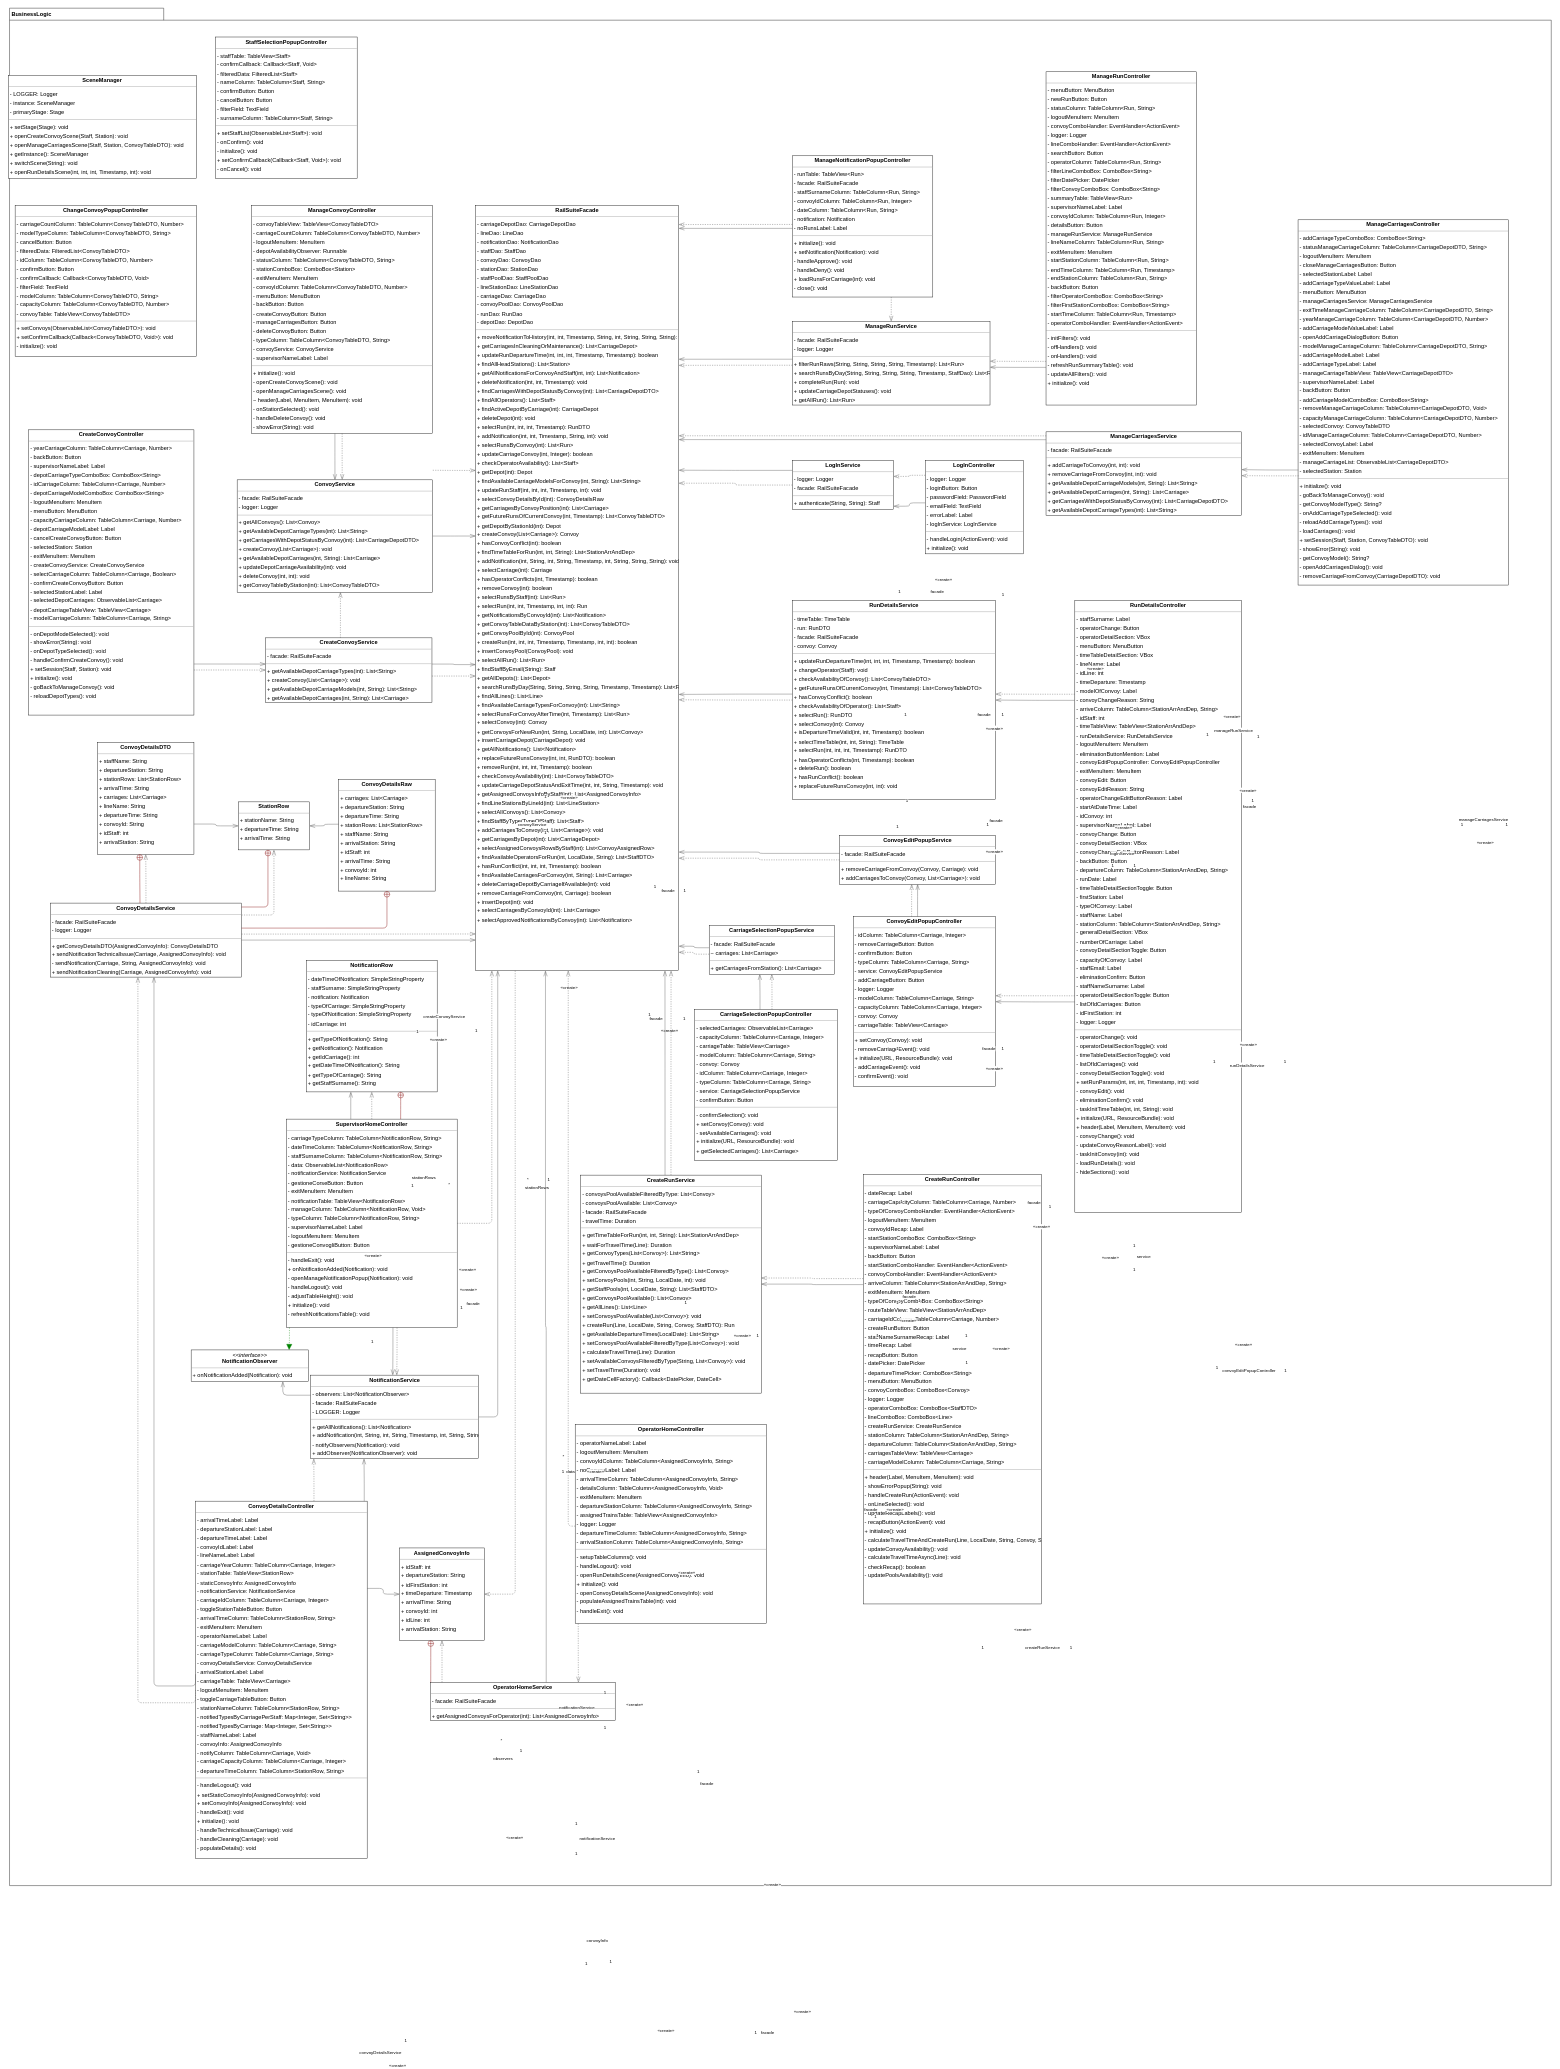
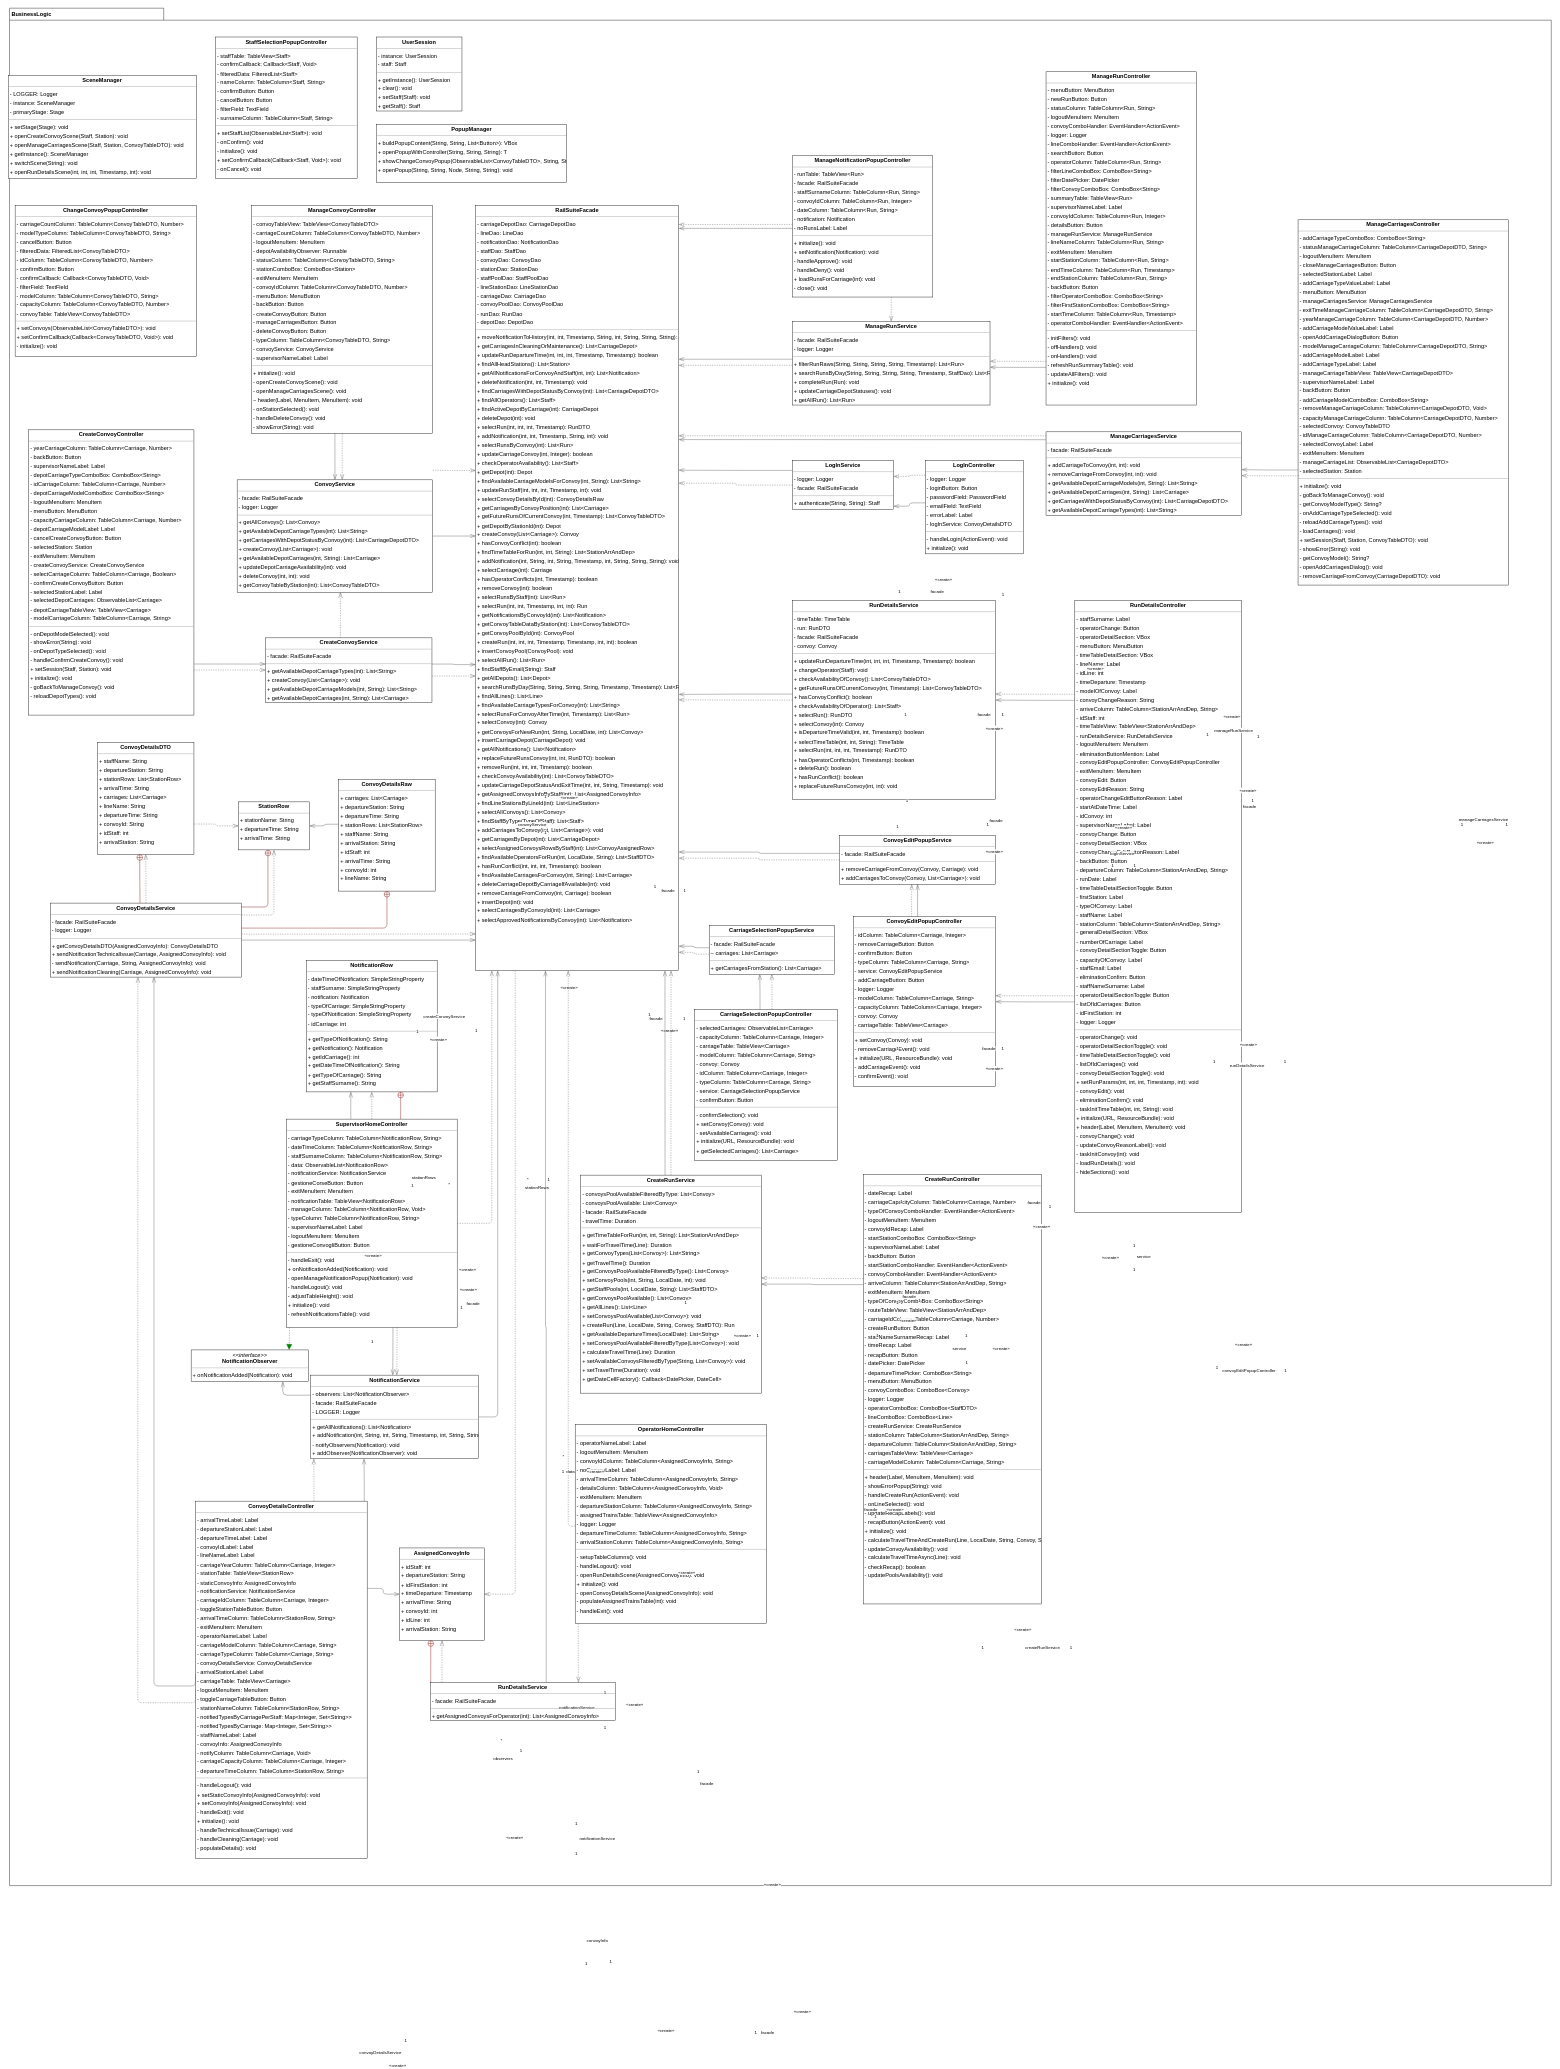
node "UserSession - instance: UserSession - staff: Staff + getInstance(): UserSession + clear(): void + setStaff(Staff): void + getStaff(): Staff": added
node "PopupManager + buildPopupContent(String, String, List<Button>): VBox + openPopupWithController(String, String, String): T + showChangeConvoyPopup(ObservableList<ConvoyTableDTO>, String, String, Callback<ConvoyTableDTO, Void>): void + openPopup(String, String, Node, String, String): void": added
node "LogInController - logger: Logger - loginButton: Button - passwordField: PasswordField - emailField: TextField - errorLabel: Label - logInService: LogInService - handleLogin(ActionEvent): void + initialize(): void": label "LogInController - logger: Logger - loginButton: Button - passwordField: PasswordField - emailField: TextField - errorLabel: Label - logInService: LogInService - handleLogin(ActionEvent): void + initialize(): void" -> "LogInController - logger: Logger - loginButton: Button - passwordField: PasswordField - emailField: TextField - errorLabel: Label - logInService: ConvoyDetailsDTO - handleLogin(ActionEvent): void + initialize(): void"
edge "ConvoyDetailsDTO + staffName: String + departureStation: String + stationRows: List<StationRow> + arrivalTime: String + carriages: List<Carriage> + lineName: String + departureTime: String + convoyId: String + idStaff: int + arrivalStation: String" -- "StationRow + stationName: String + departureTime: String + arrivalTime: String": style solid -> dashed
node "OperatorHomeService - facade: RailSuiteFacade + getAssignedConvoysForOperator(int): List<AssignedConvoyInfo>": label "OperatorHomeService - facade: RailSuiteFacade + getAssignedConvoysForOperator(int): List<AssignedConvoyInfo>" -> "RunDetailsService - facade: RailSuiteFacade + getAssignedConvoysForOperator(int): List<AssignedConvoyInfo>"
